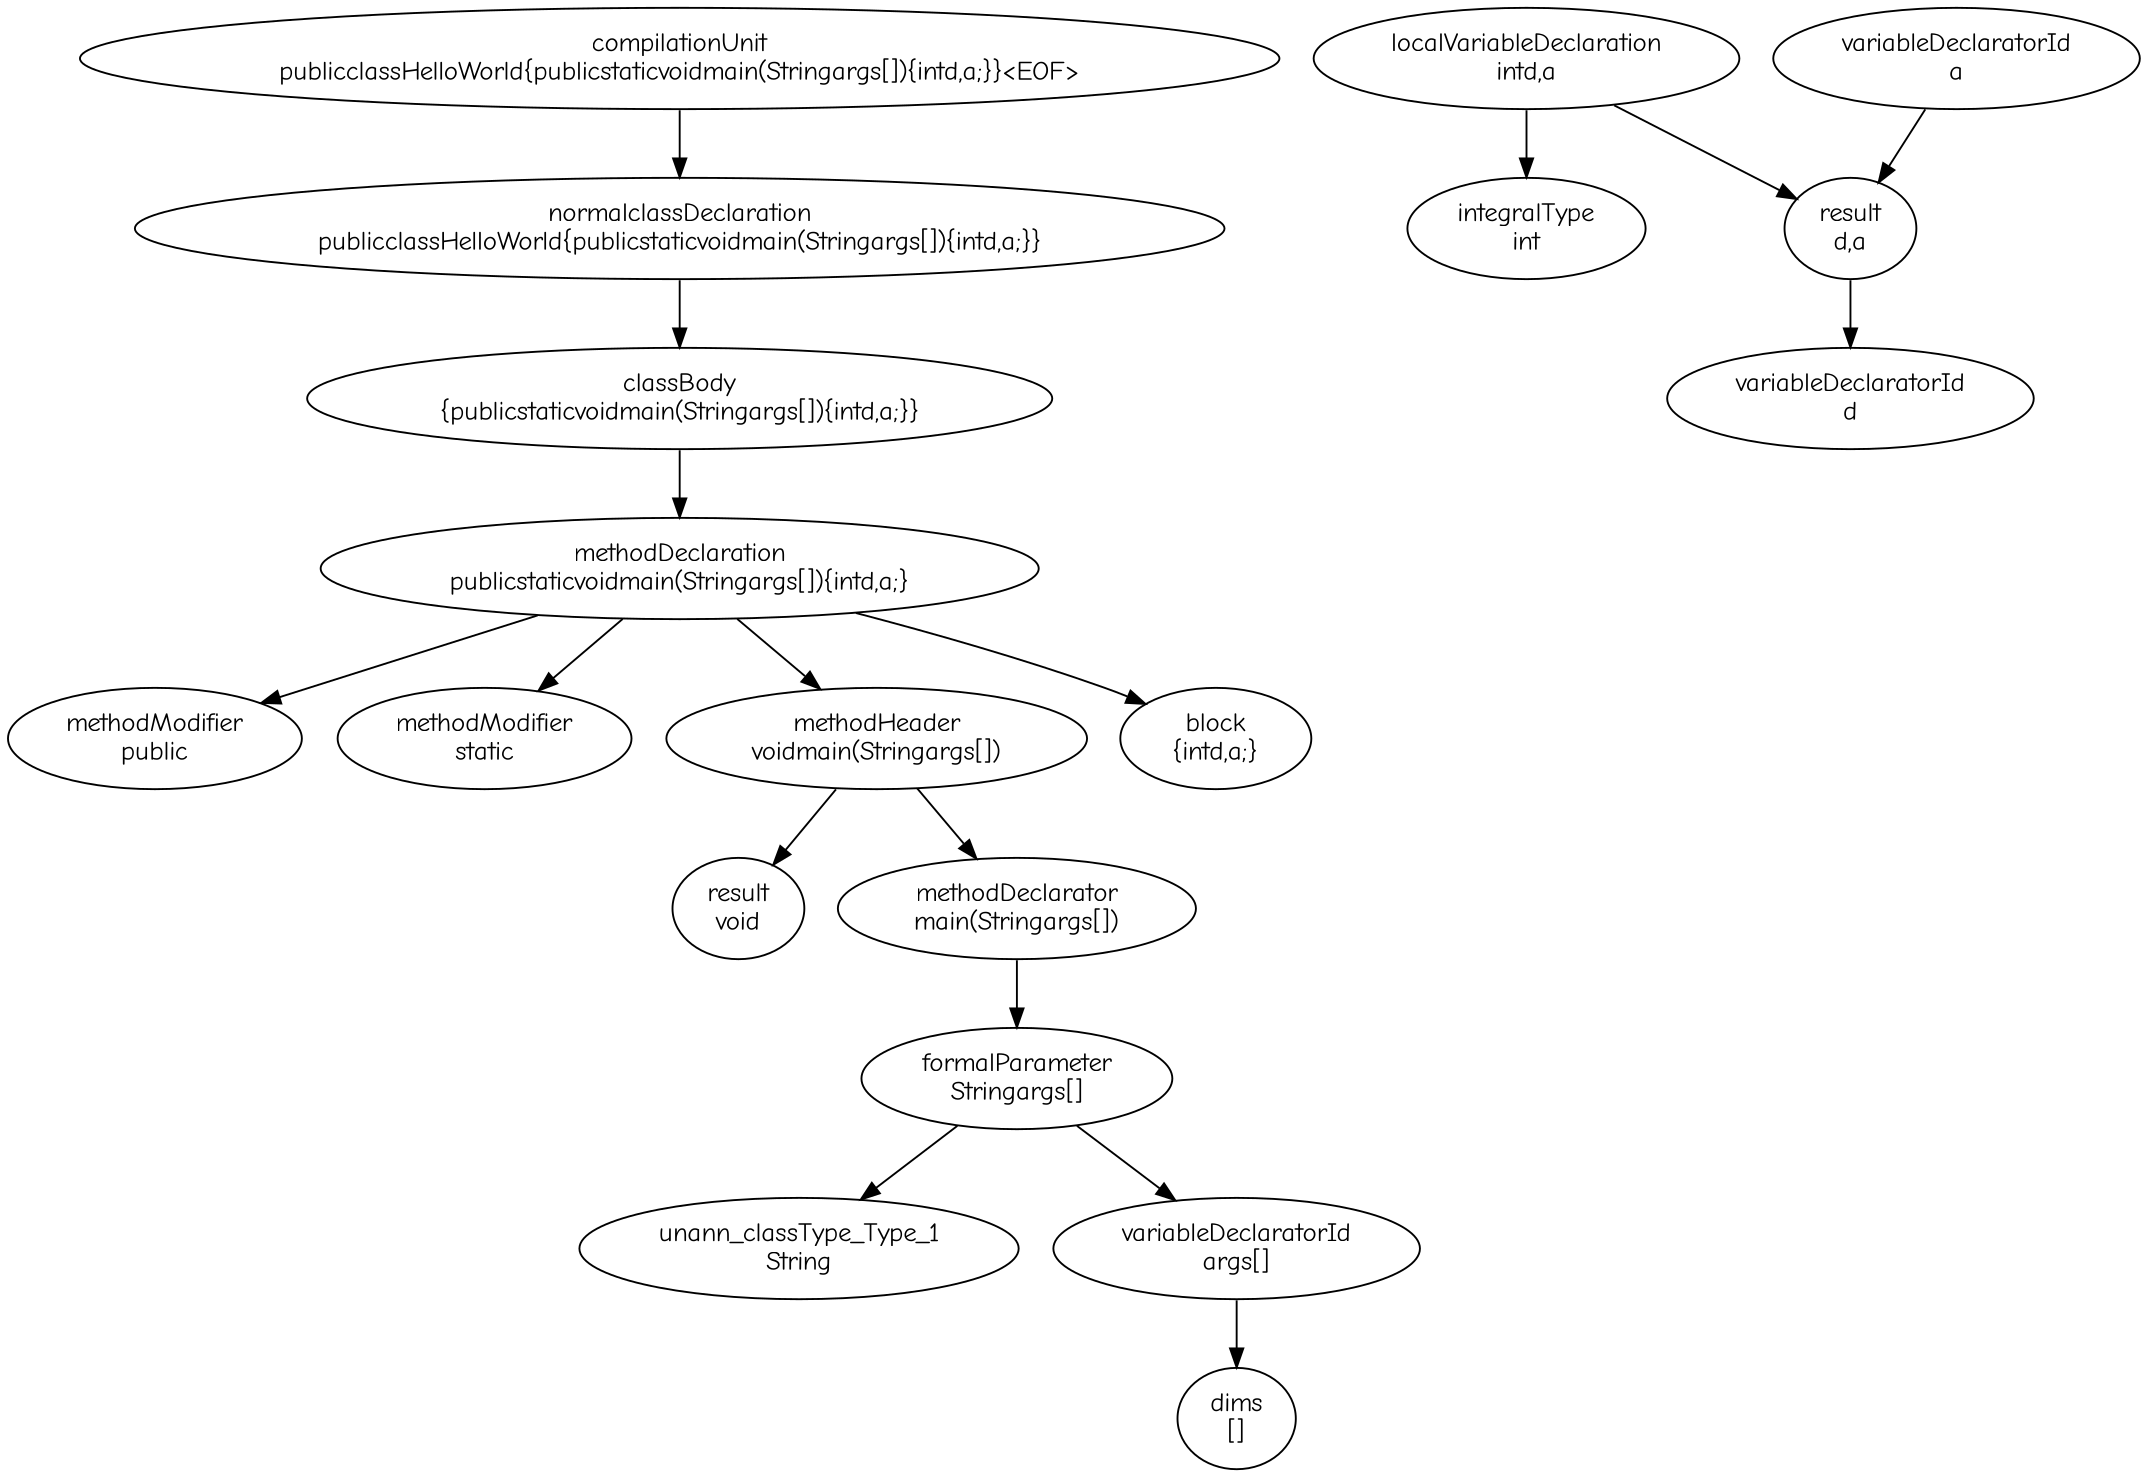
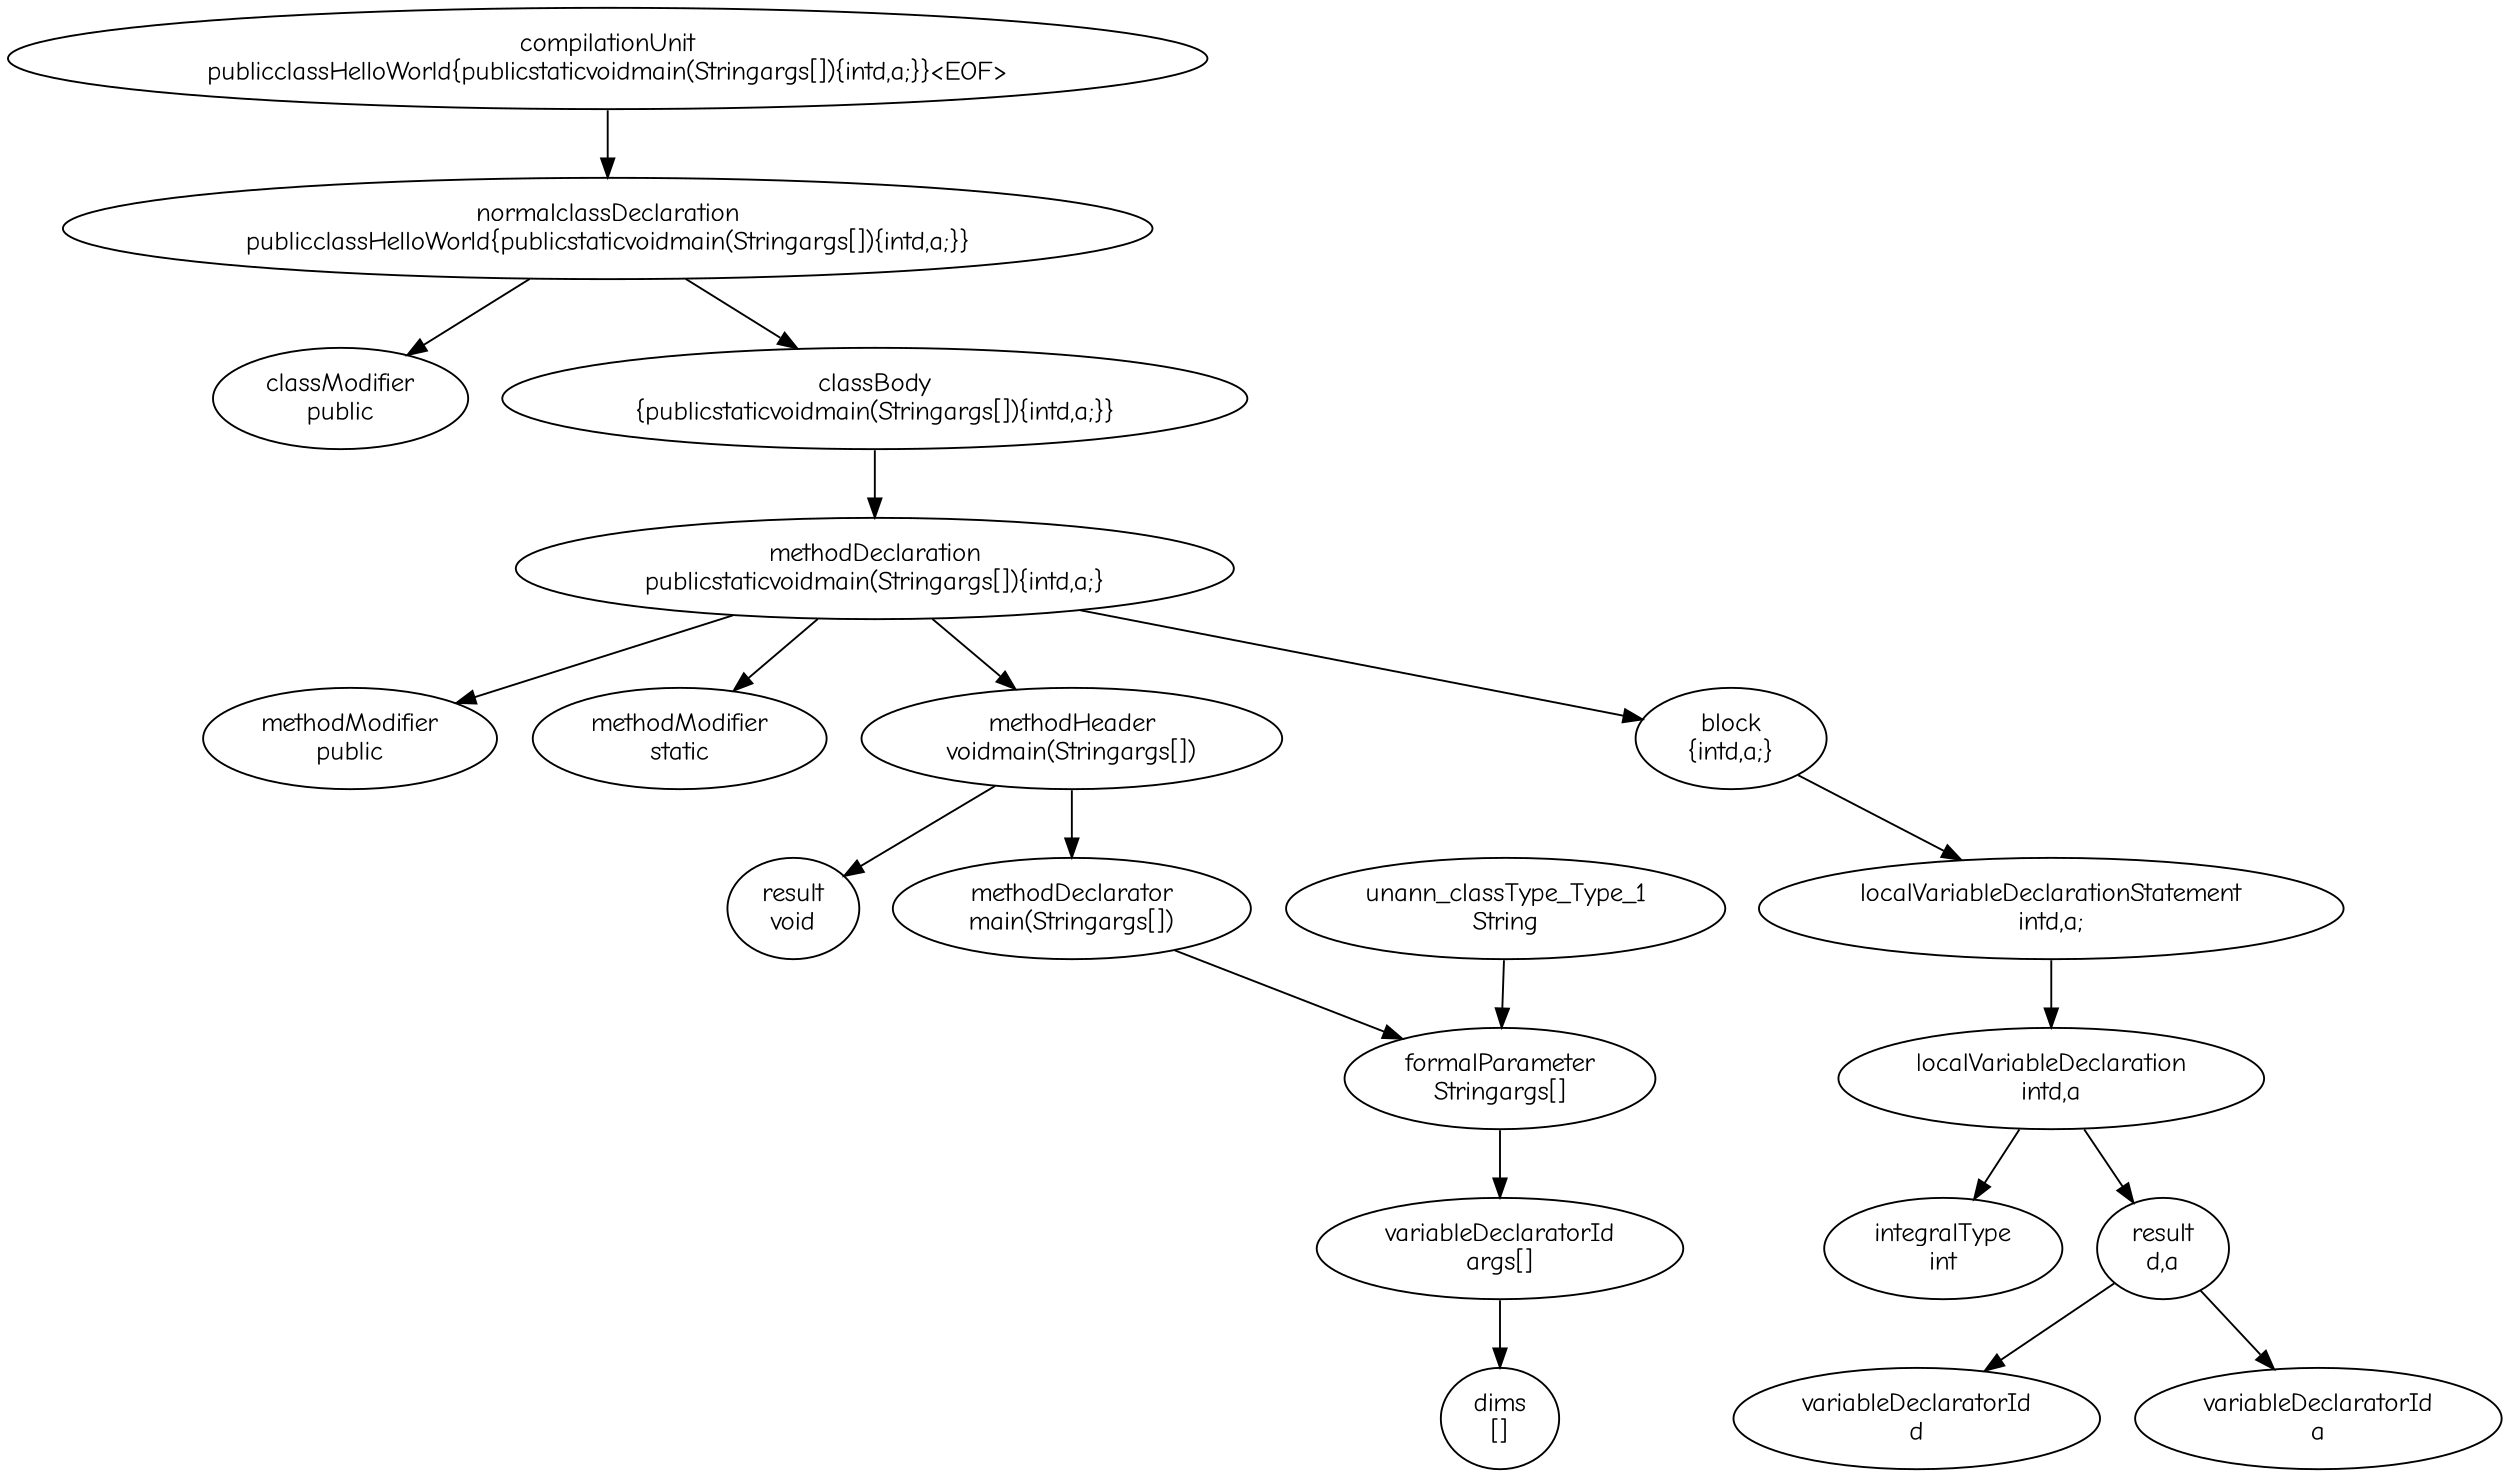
edge "variableDeclaratorId a" -> "result d,a": reversed
node "classModifier public": added
node "localVariableDeclarationStatement intd,a;": added
edge "formalParameter Stringargs[]" -> "unann_classType_Type_1 String": reversed
